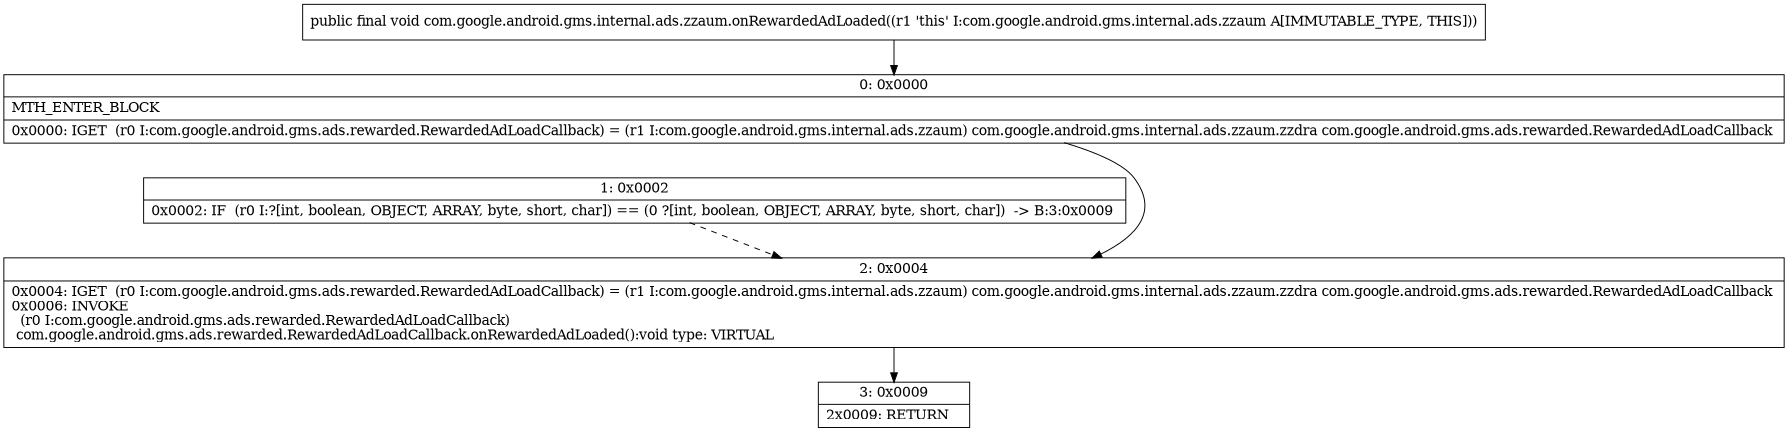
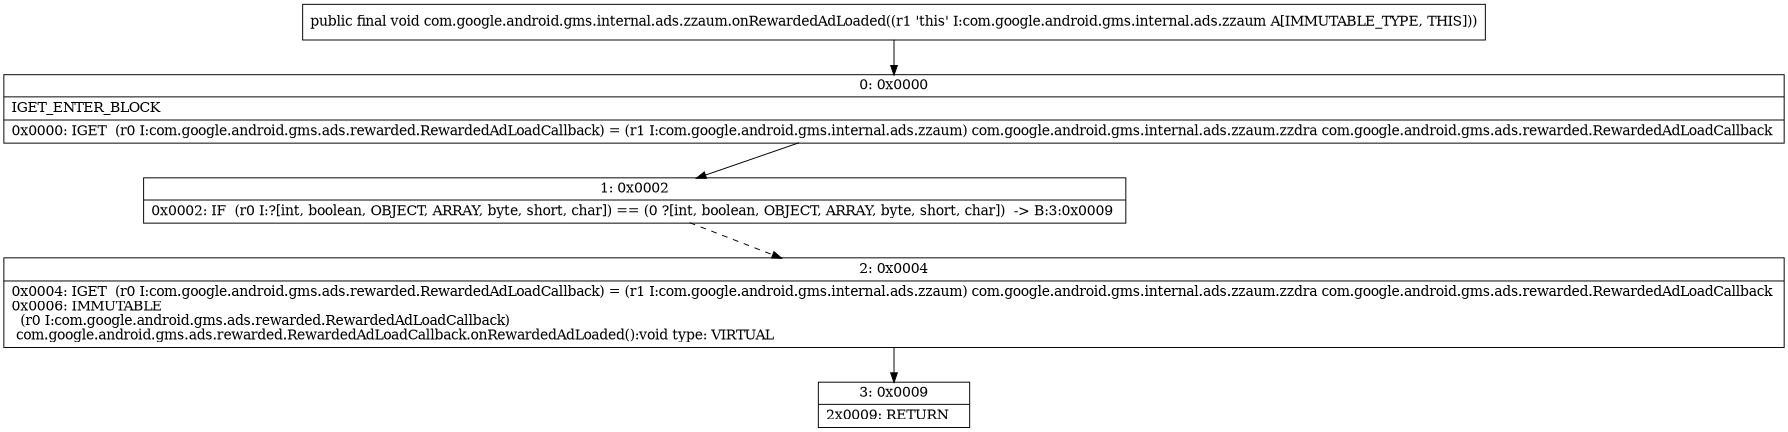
node "0: 0x0000": text "MTH_ENTER_BLOCK" -> "IGET_ENTER_BLOCK"
edge "0: 0x0000" -> "2: 0x0004": now "0: 0x0000" -> "1: 0x0002"
node "2: 0x0004": text "0x0006: INVOKE" -> "0x0006: IMMUTABLE"
